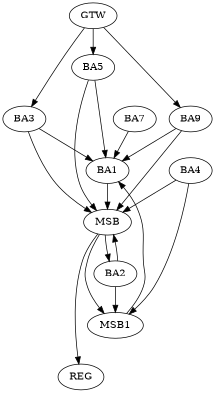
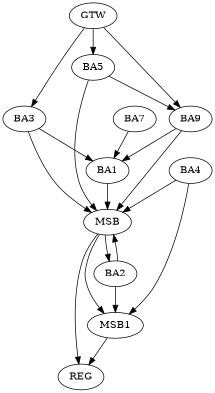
edge "BA5" -> "BA1": now "BA5" -> "BA9"
edge "MSB1" -> "BA1": now "MSB1" -> "REG"
